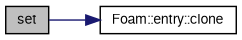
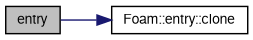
node "set": label "set" -> "entry"
